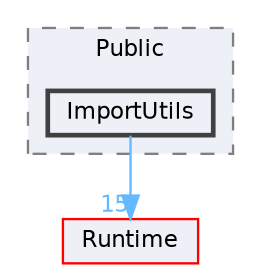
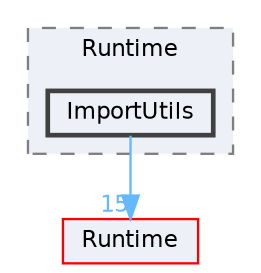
cluster "Public": label "Public" -> "Runtime"
